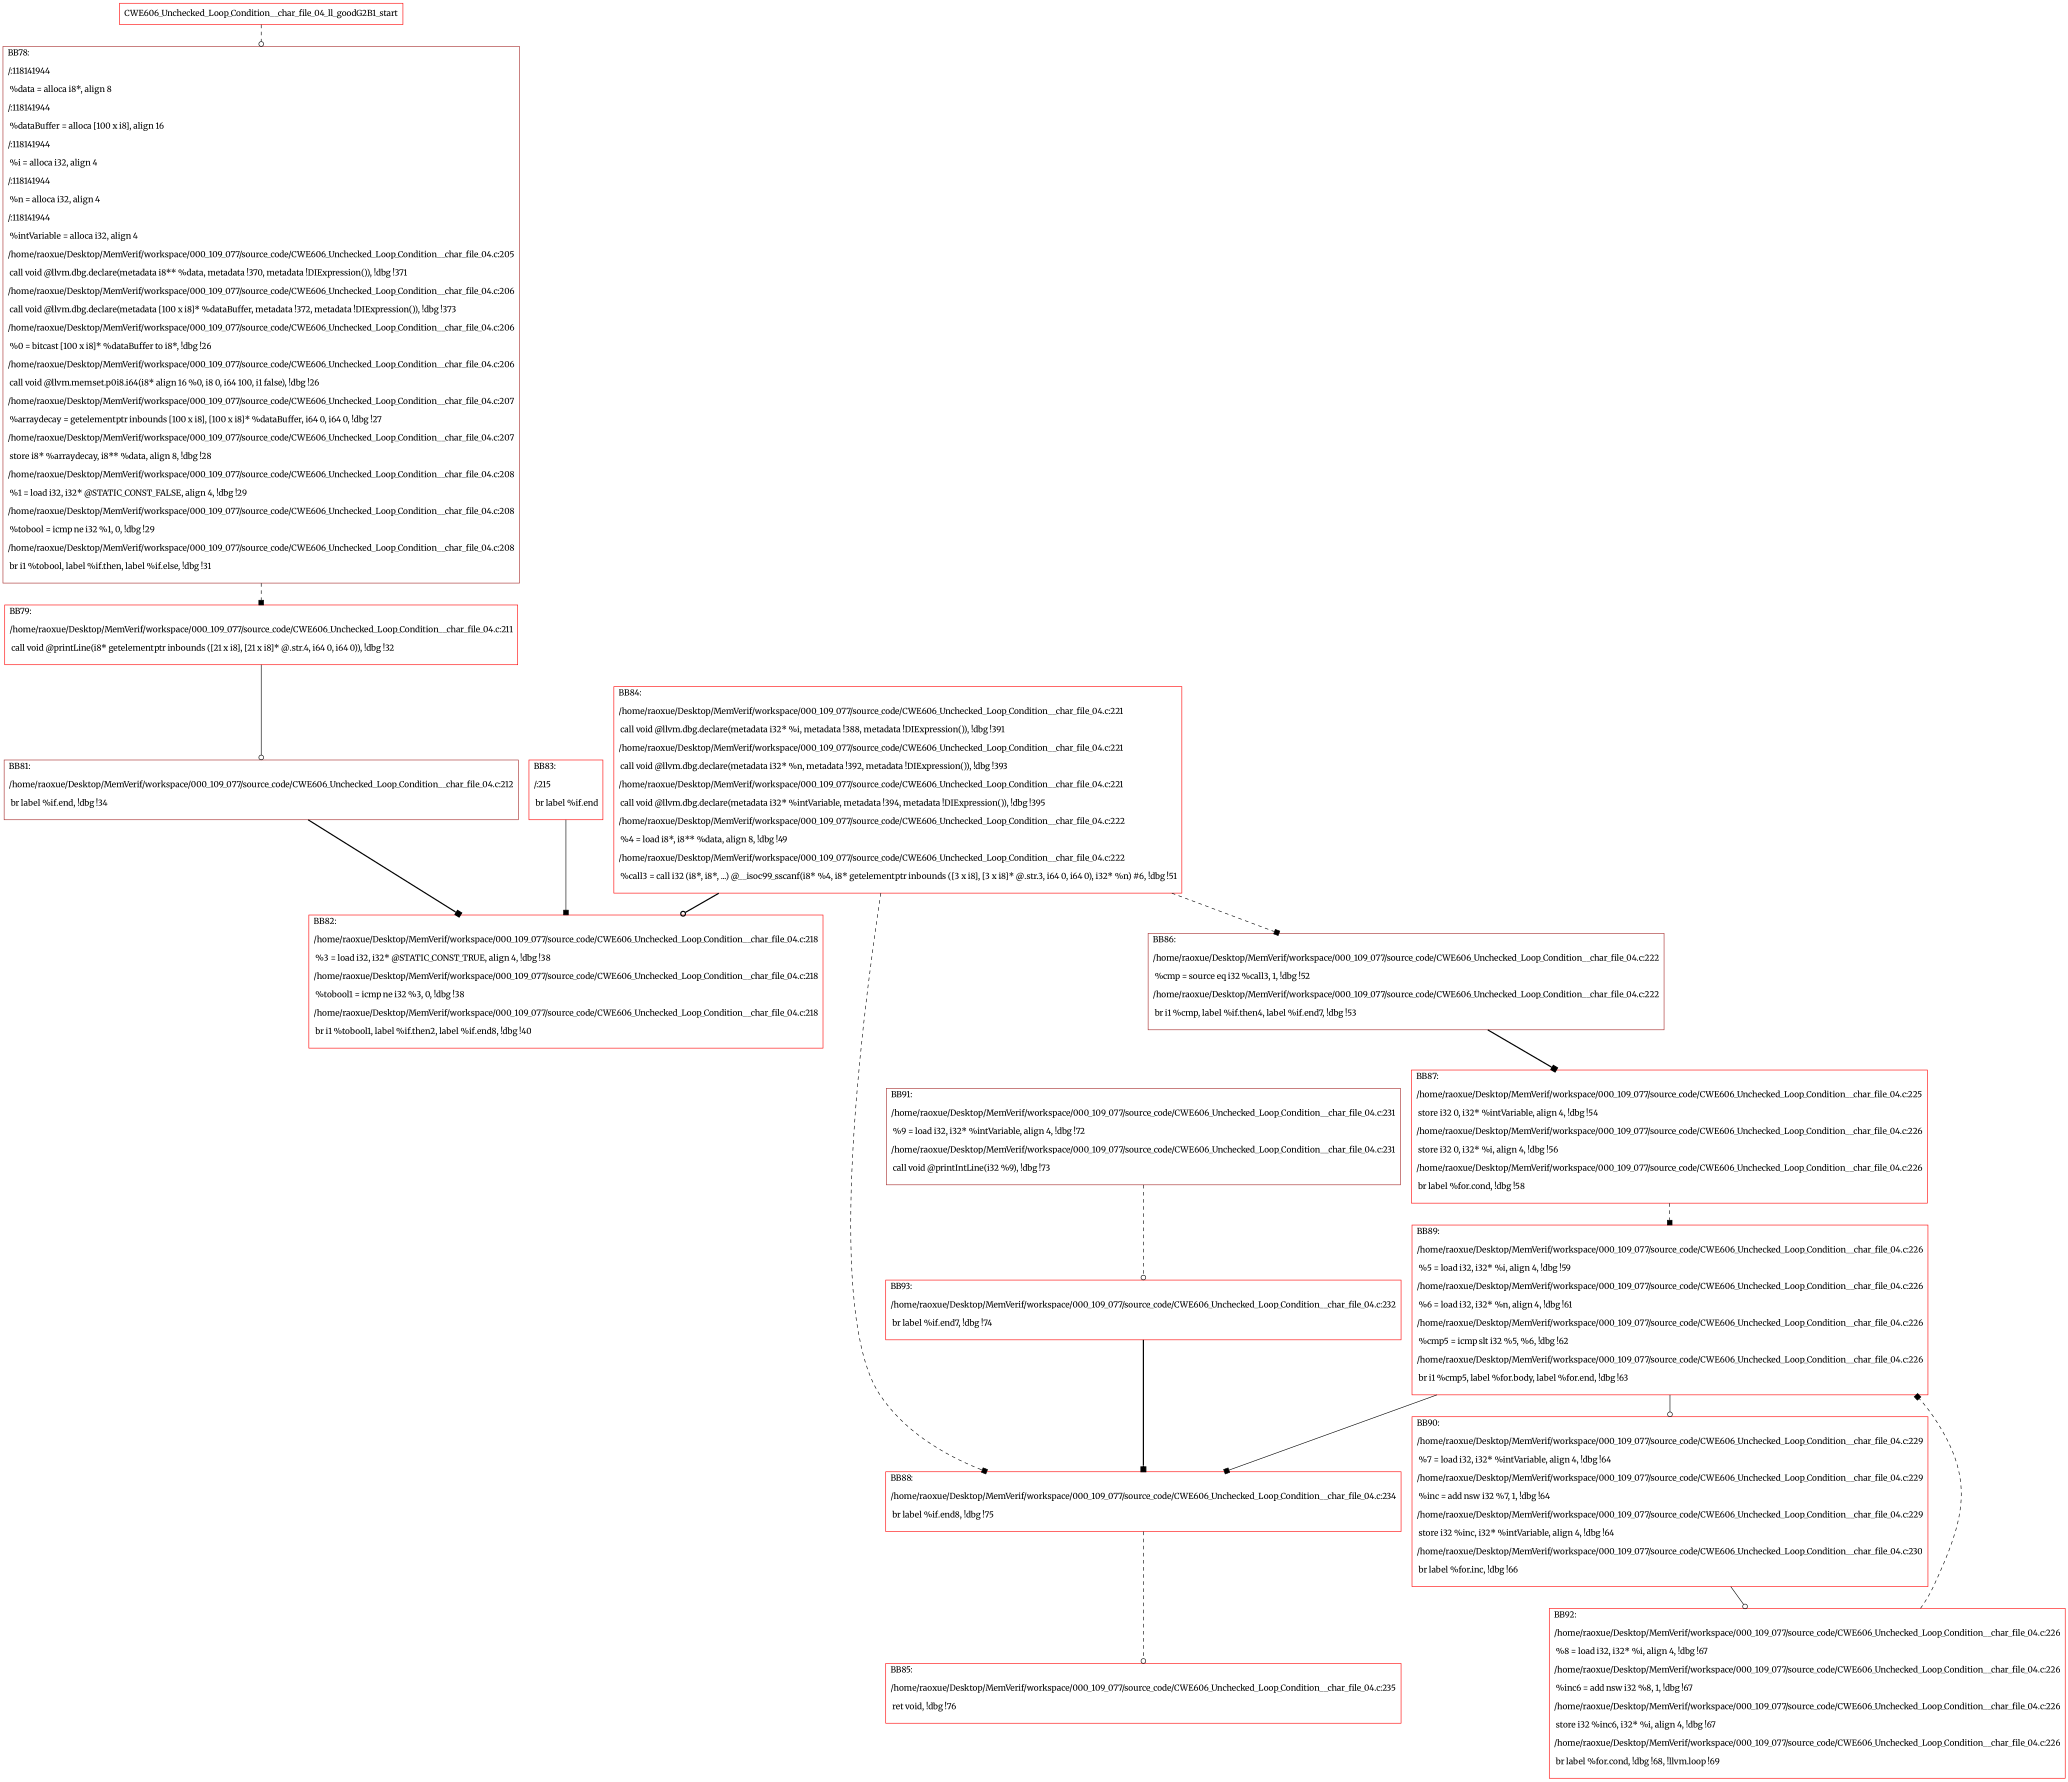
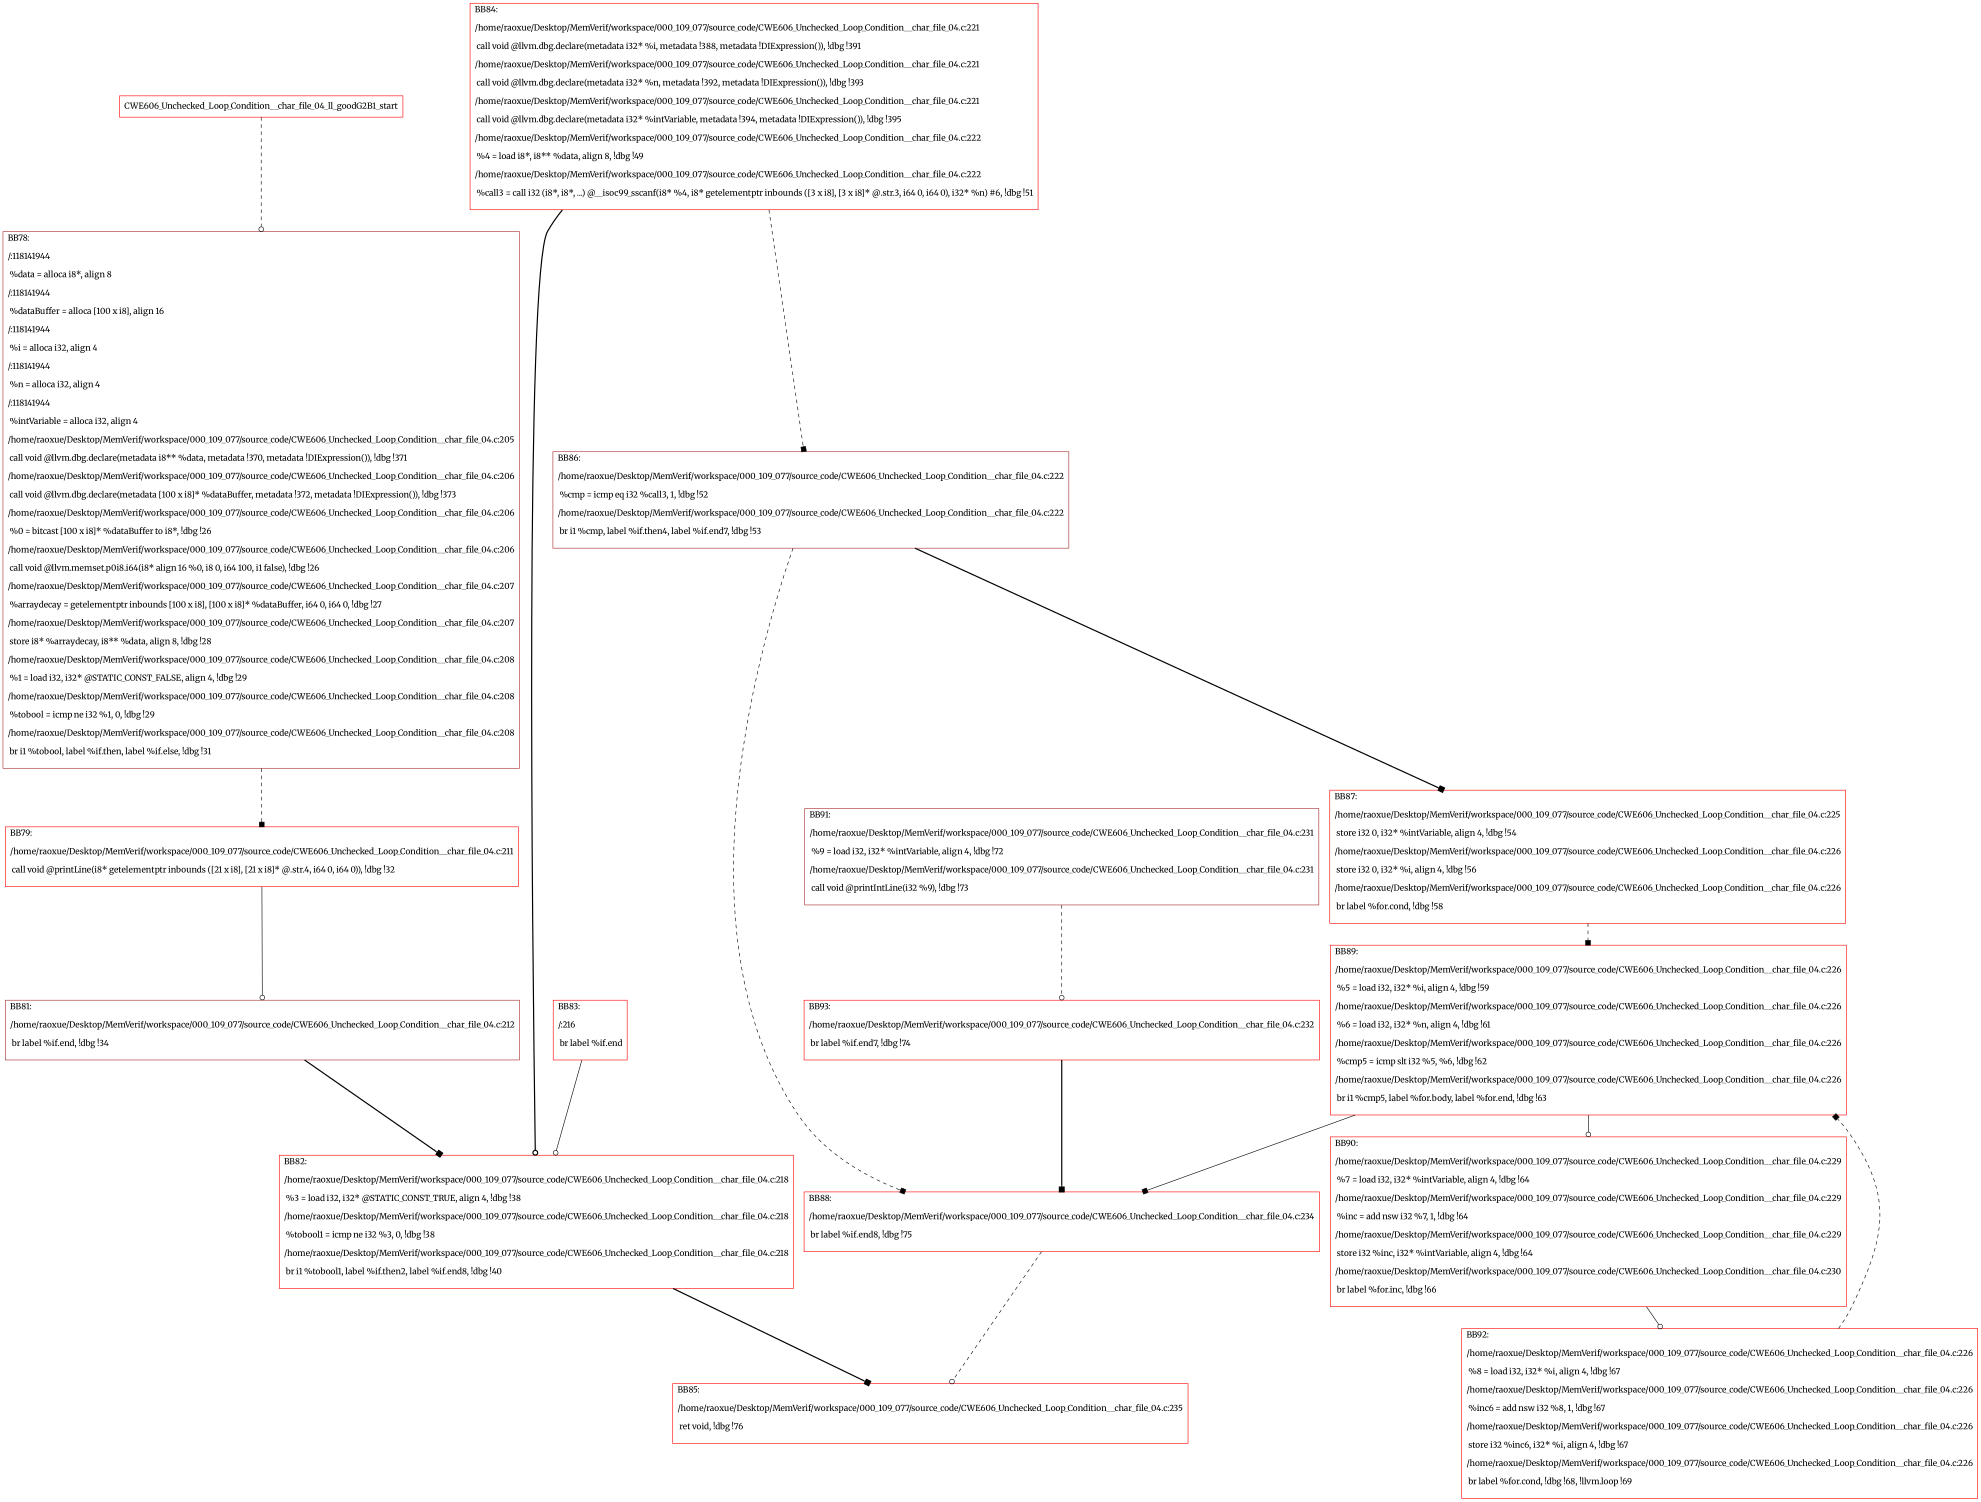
node "BB83:": text "/:215" -> "/:216"
edge "BB83:" -> "BB82:": arrowhead box -> odot
node "BB86:": text "%cmp = source eq i32 %call3, 1, !dbg !52" -> "%cmp = icmp eq i32 %call3, 1, !dbg !52"
edge "BB84:" -> "BB88:": now "BB86:" -> "BB88:"
edge "BB82:" -> "BB85:": added
